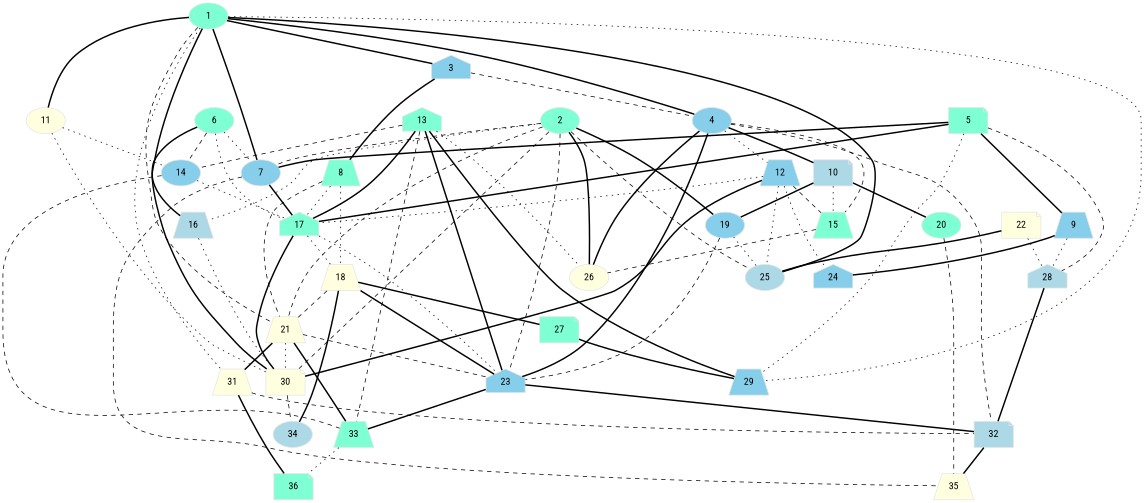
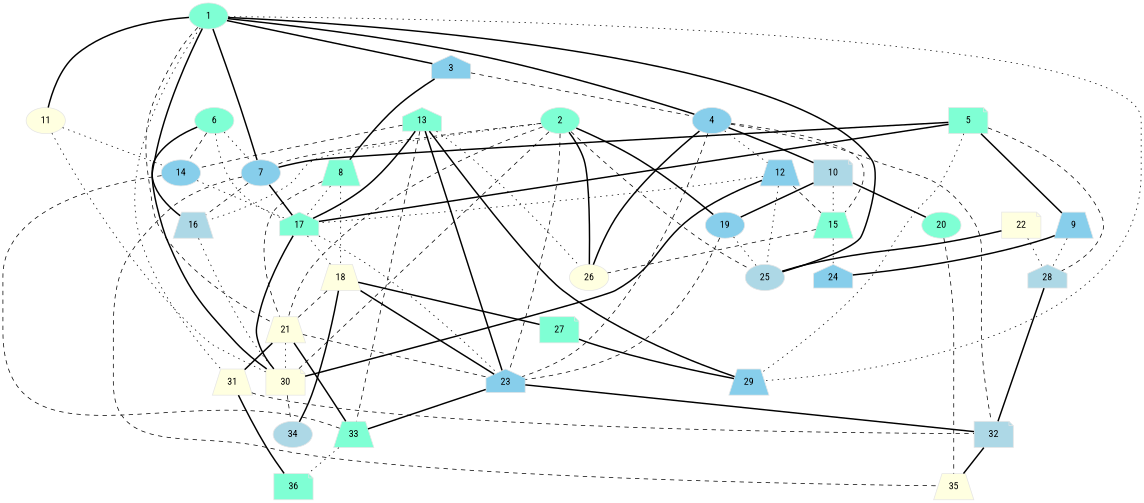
edge "7" -- "16": added
edge "12" -- "24": now "15" -- "24"
edge "4" -- "23": style bold -> dashed
